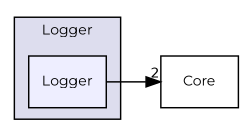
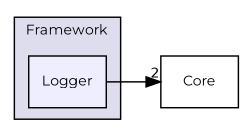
cluster "Logger": label "Logger" -> "Framework"
